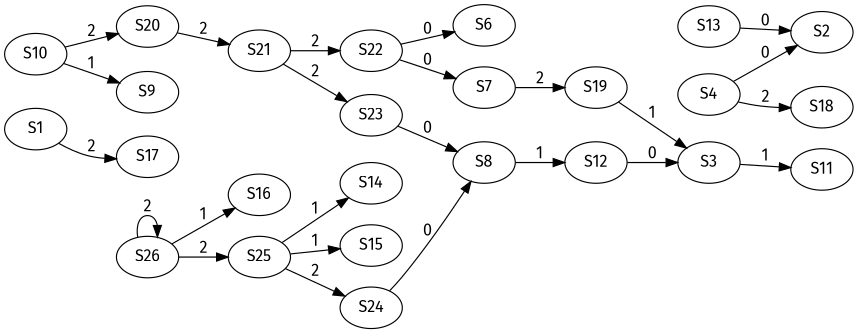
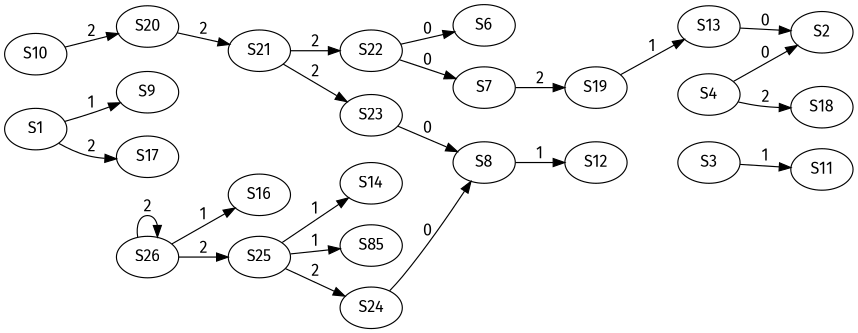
edge "S10" -> "S9": now "S1" -> "S9"
edge "S19" -> "S3": now "S19" -> "S13"
edge "S12" -> "S3": removed, label "0"
node "S15": label "S15" -> "S85"
